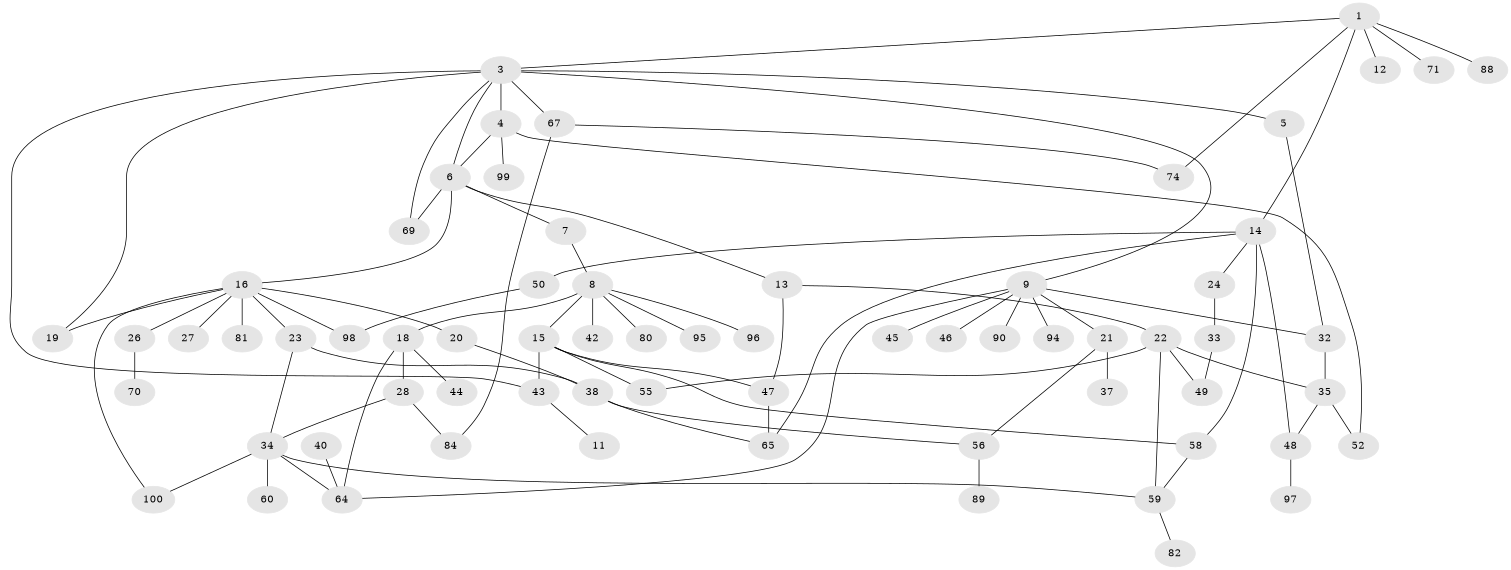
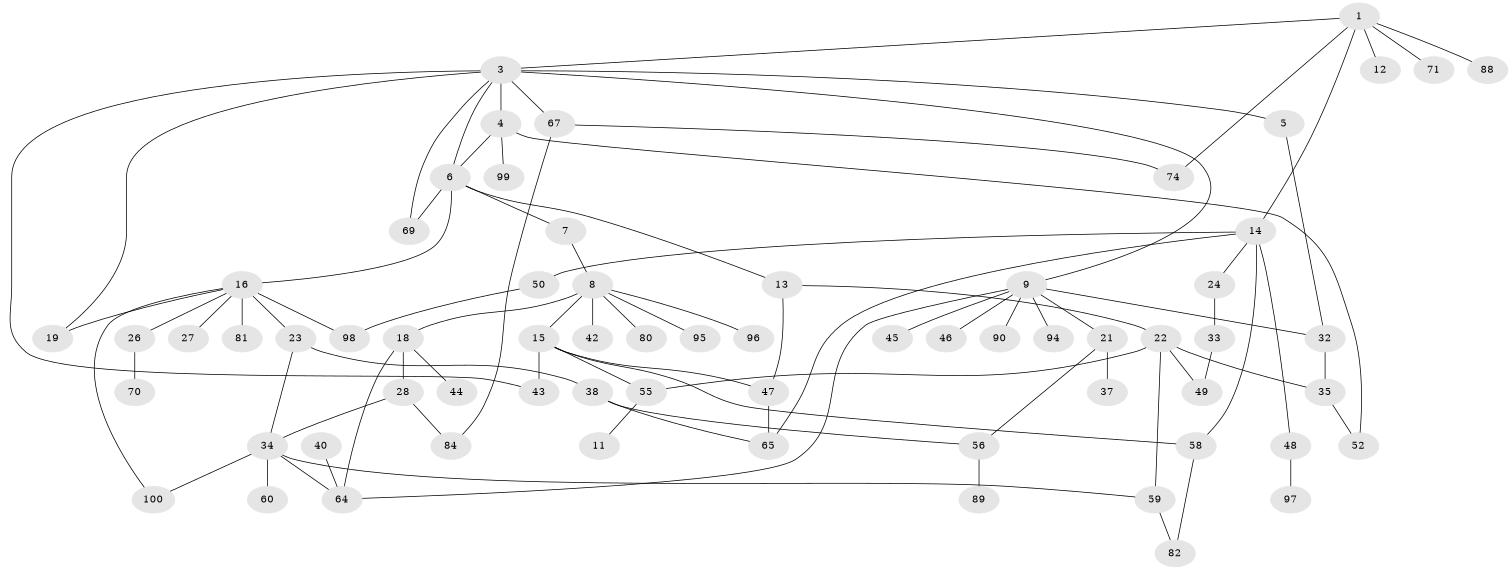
node "20": removed
edge "43" -- "11": now "55" -- "11"
edge "35" -- "48": removed
edge "58" -- "59": now "58" -- "82"
